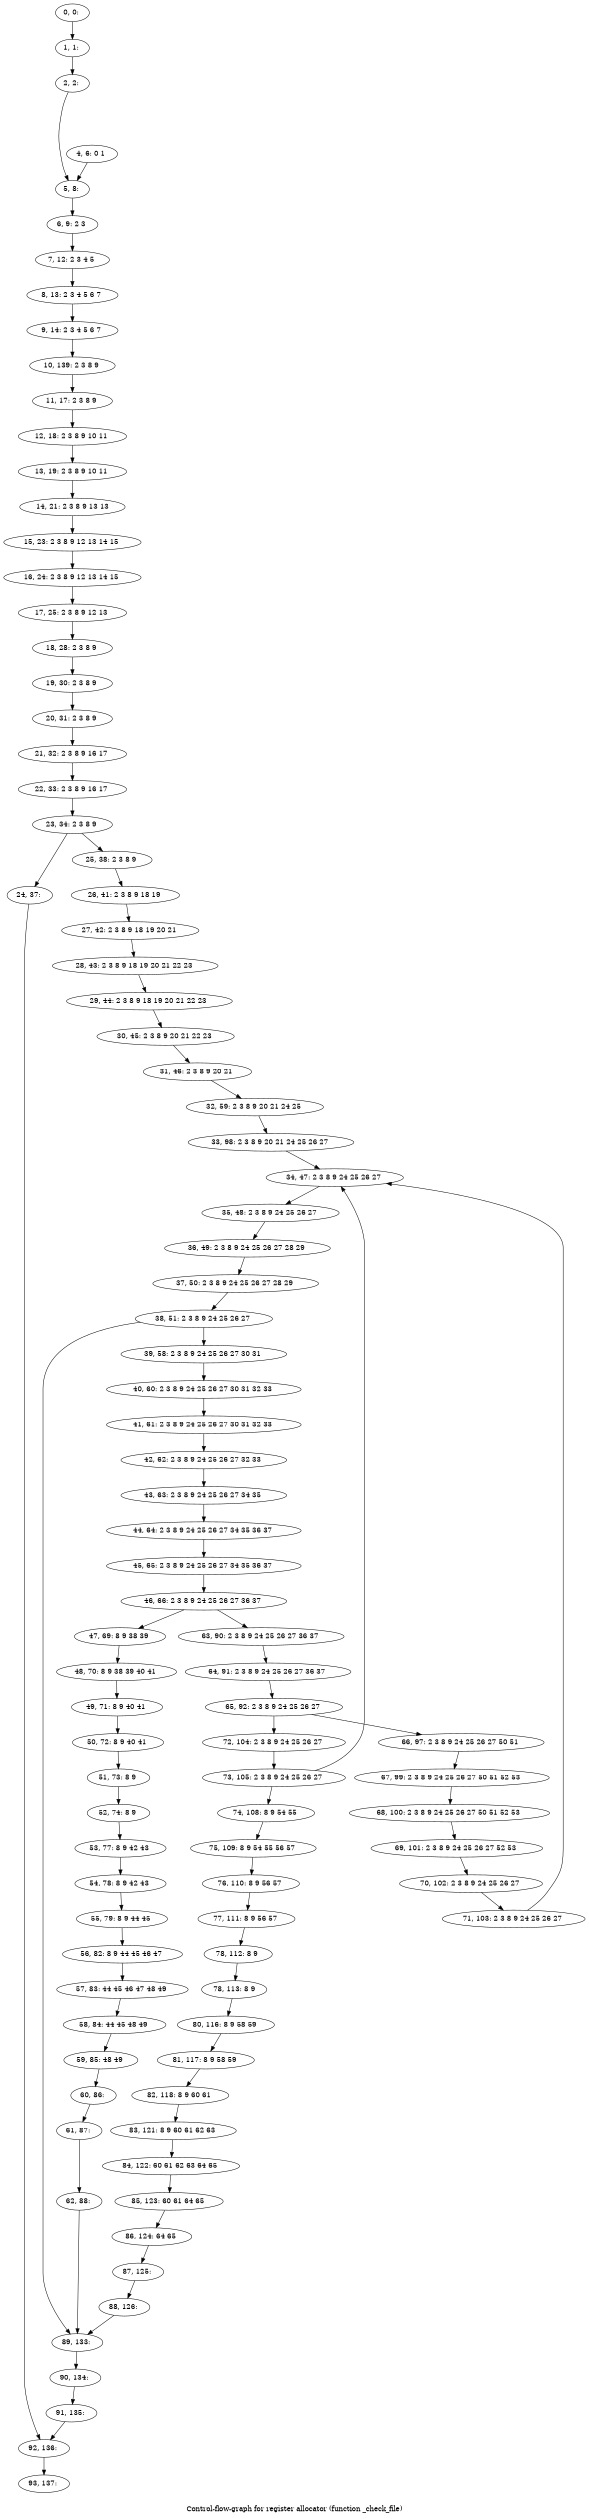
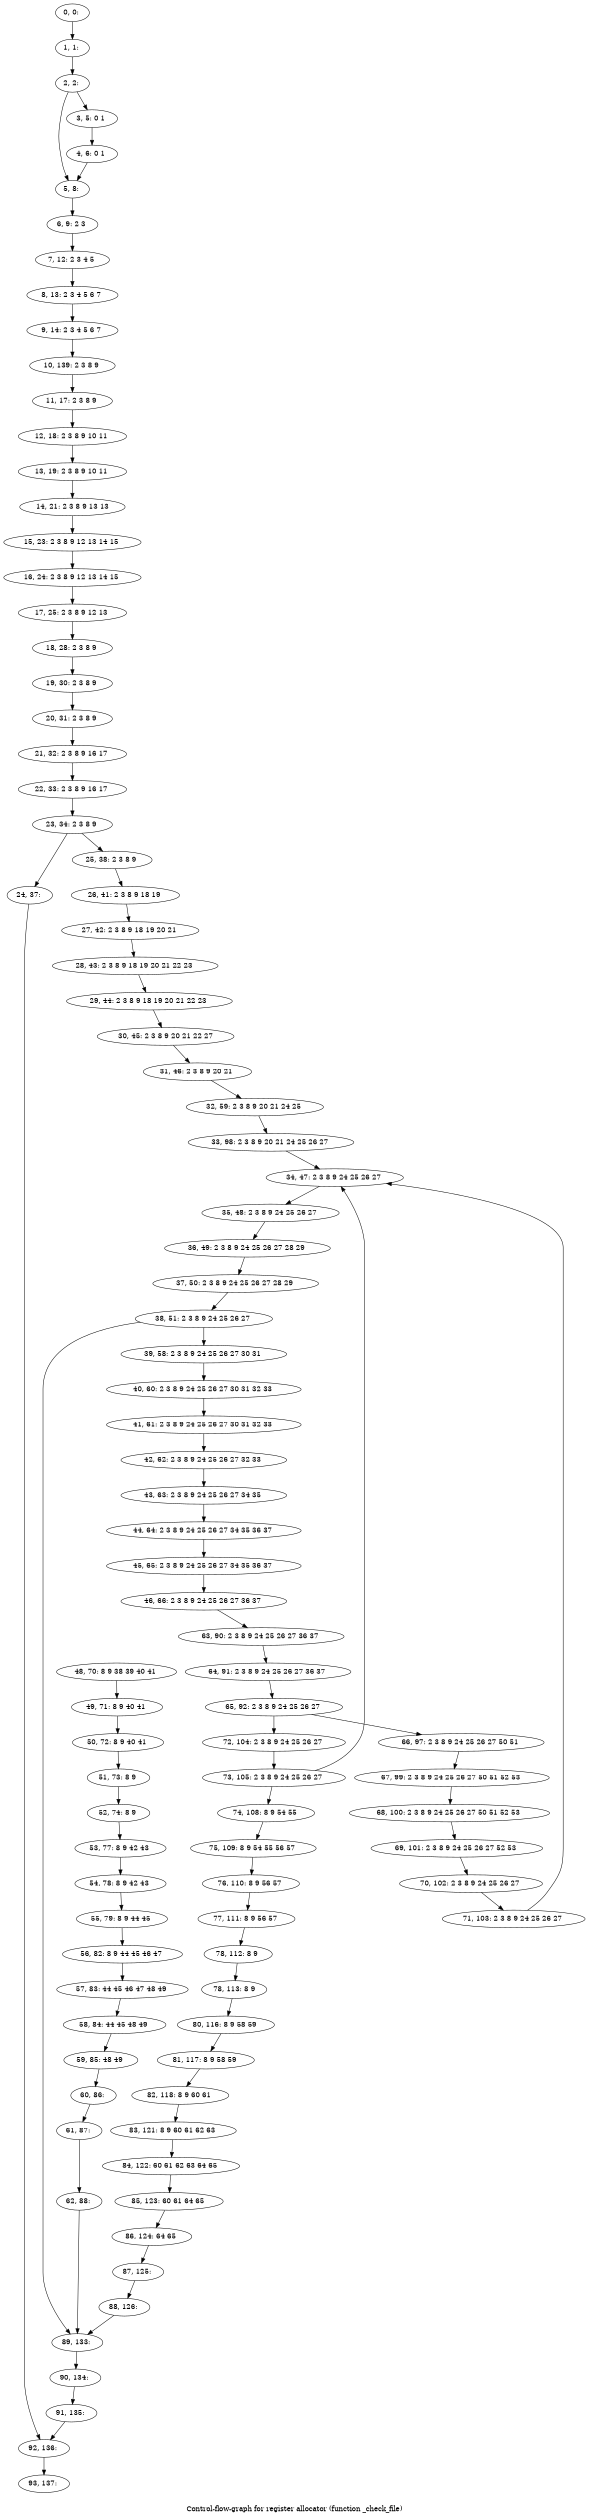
node "3, 5: 0 1": added
node "30, 45: 2 3 8 9 20 21 22 23": label "30, 45: 2 3 8 9 20 21 22 23" -> "30, 45: 2 3 8 9 20 21 22 27"
node "47, 69: 8 9 38 39": removed
